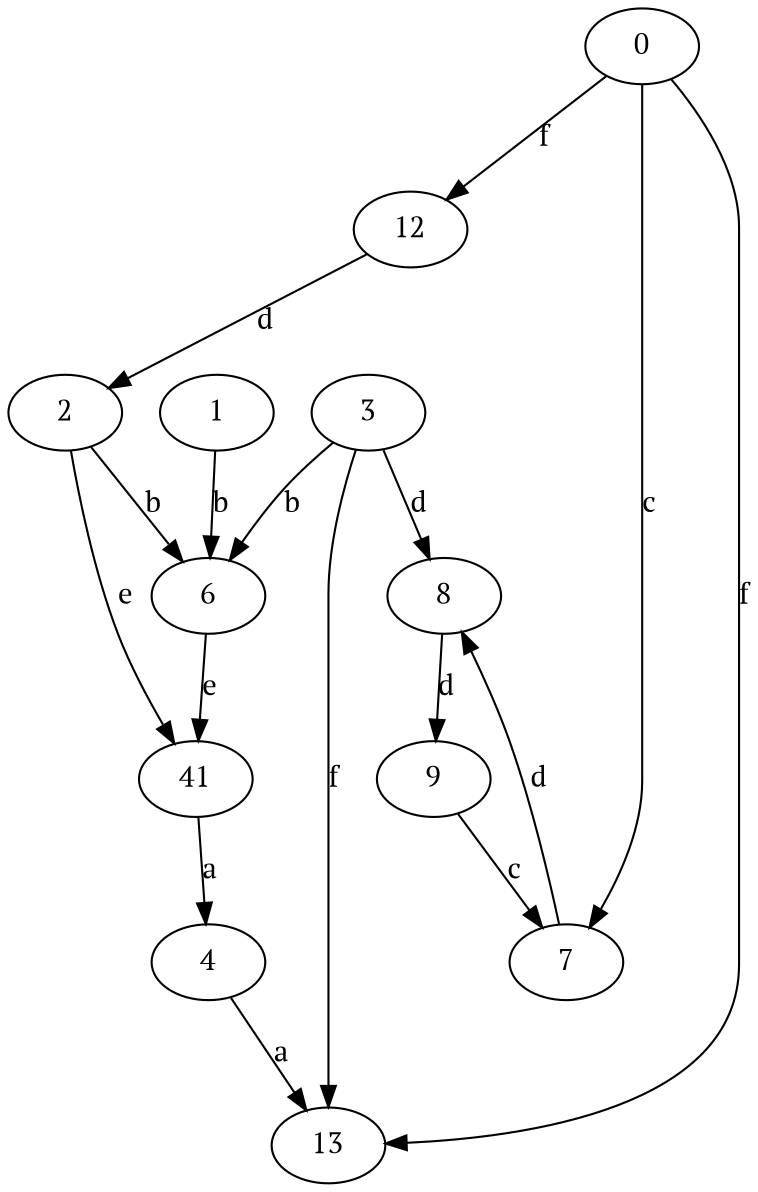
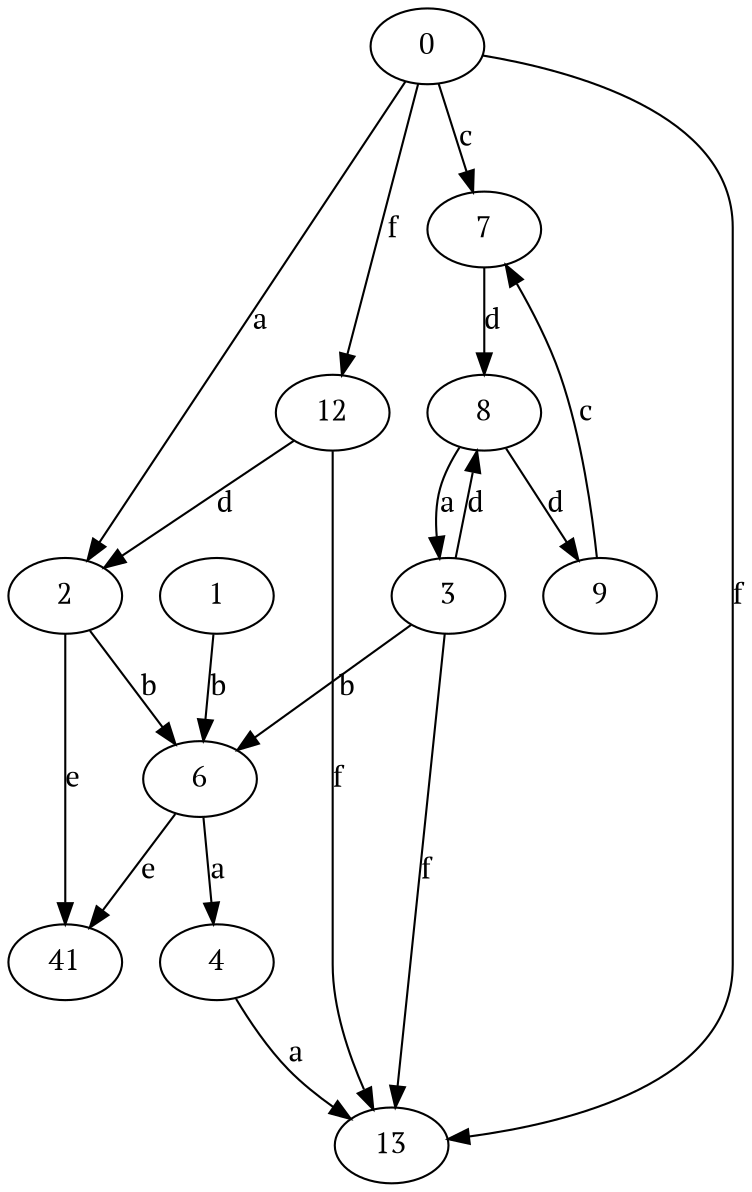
edge "0" -> "2": added, label "a"
edge "8" -> "3": added, label "a"
edge "12" -> "13": added, label "f"
edge "41" -> "4": now "6" -> "4"
